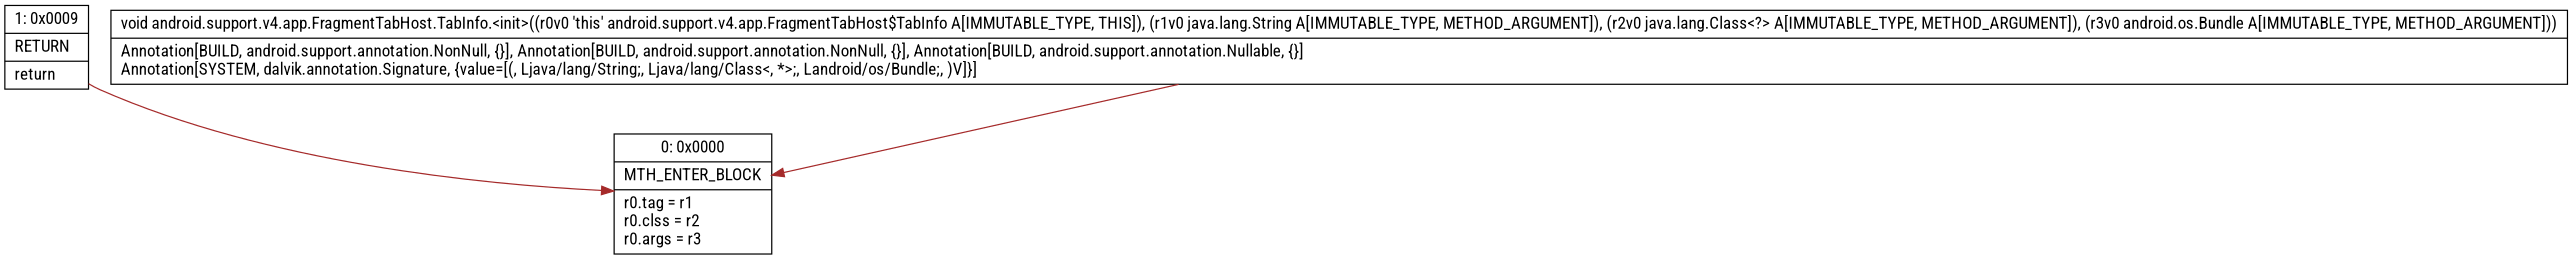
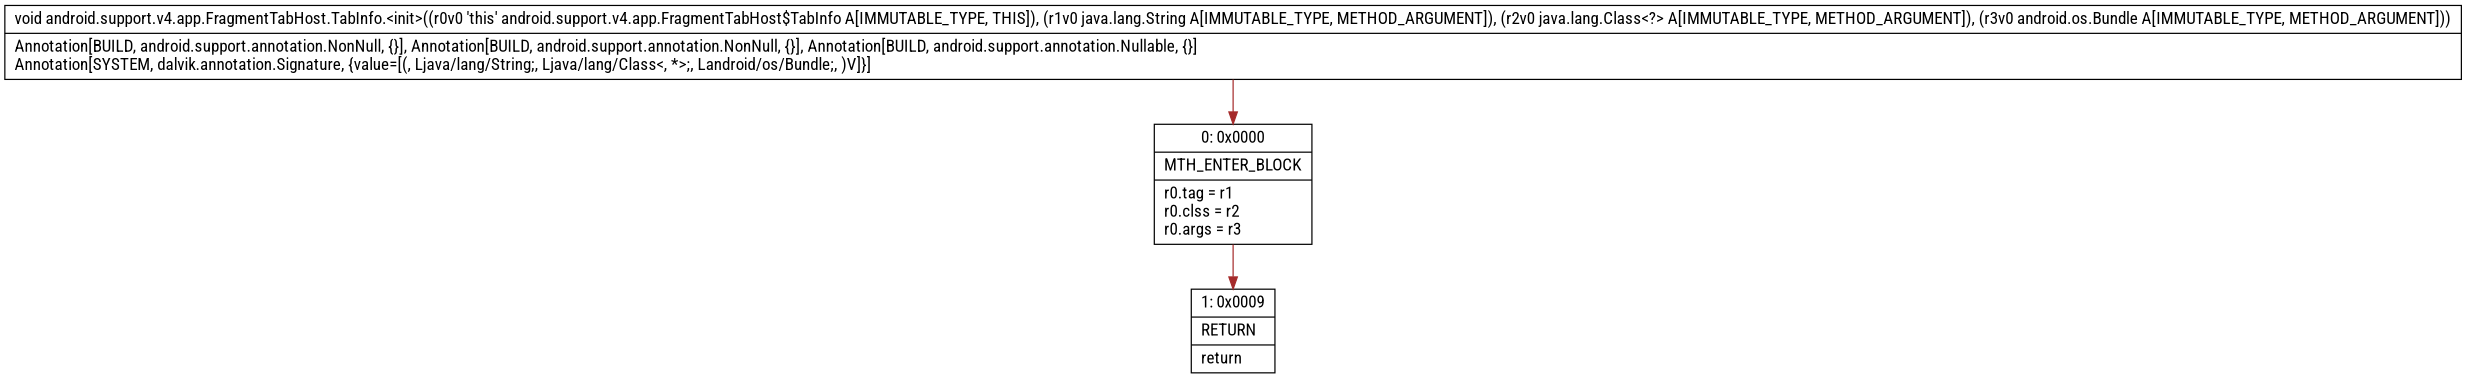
edge "1: 0x0009" -> "0: 0x0000": reversed
